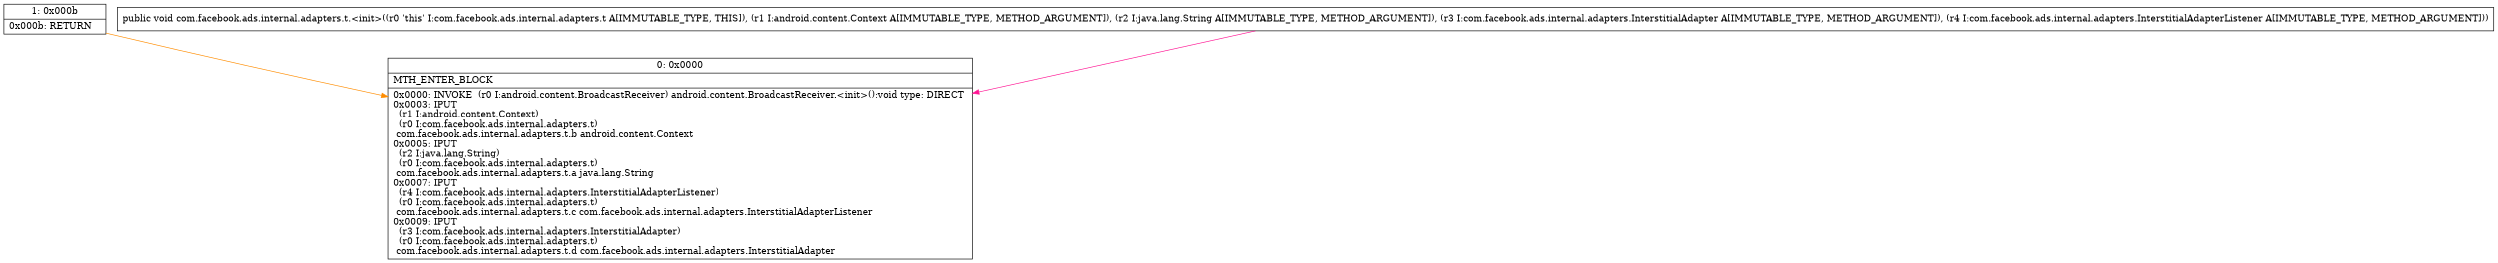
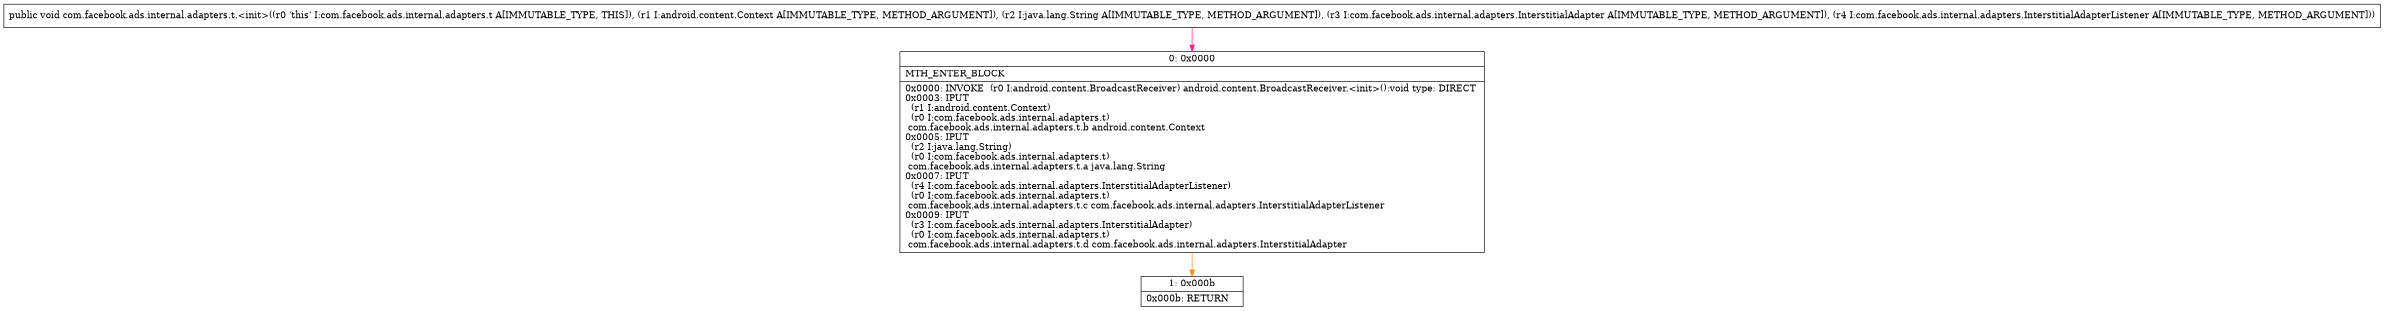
edge "1: 0x000b" -> "0: 0x0000": reversed
